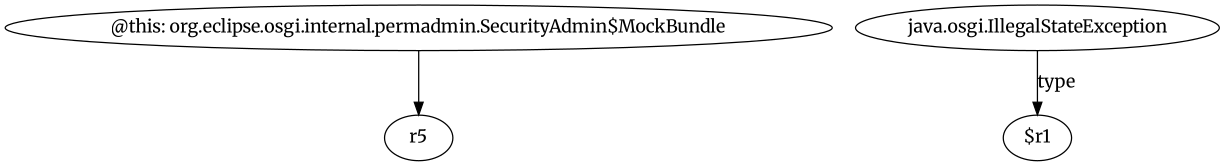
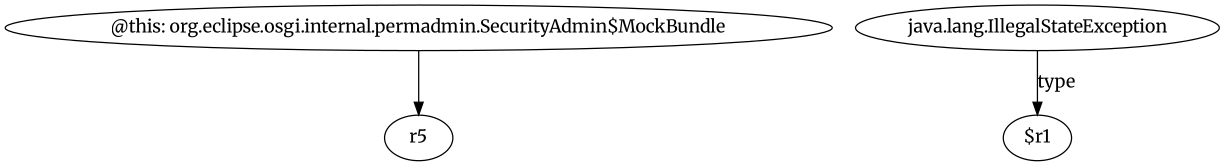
node "java.osgi.IllegalStateException": label "java.osgi.IllegalStateException" -> "java.lang.IllegalStateException"
